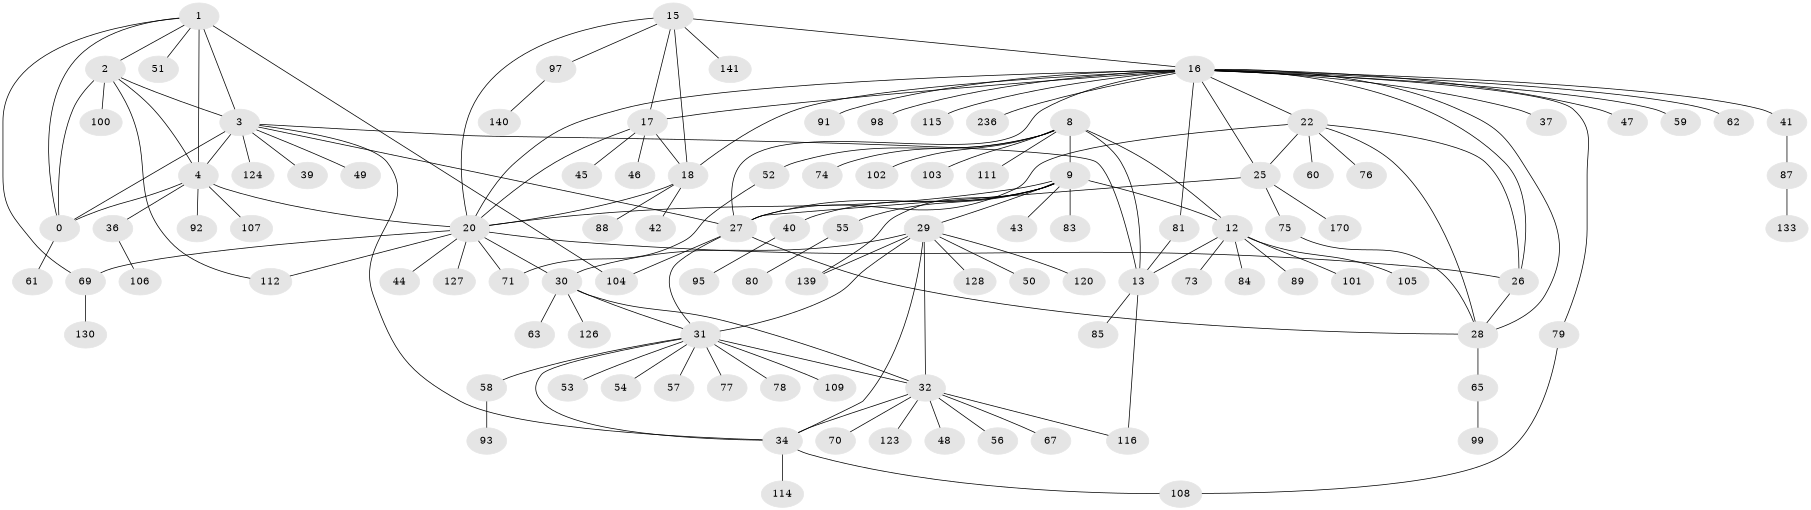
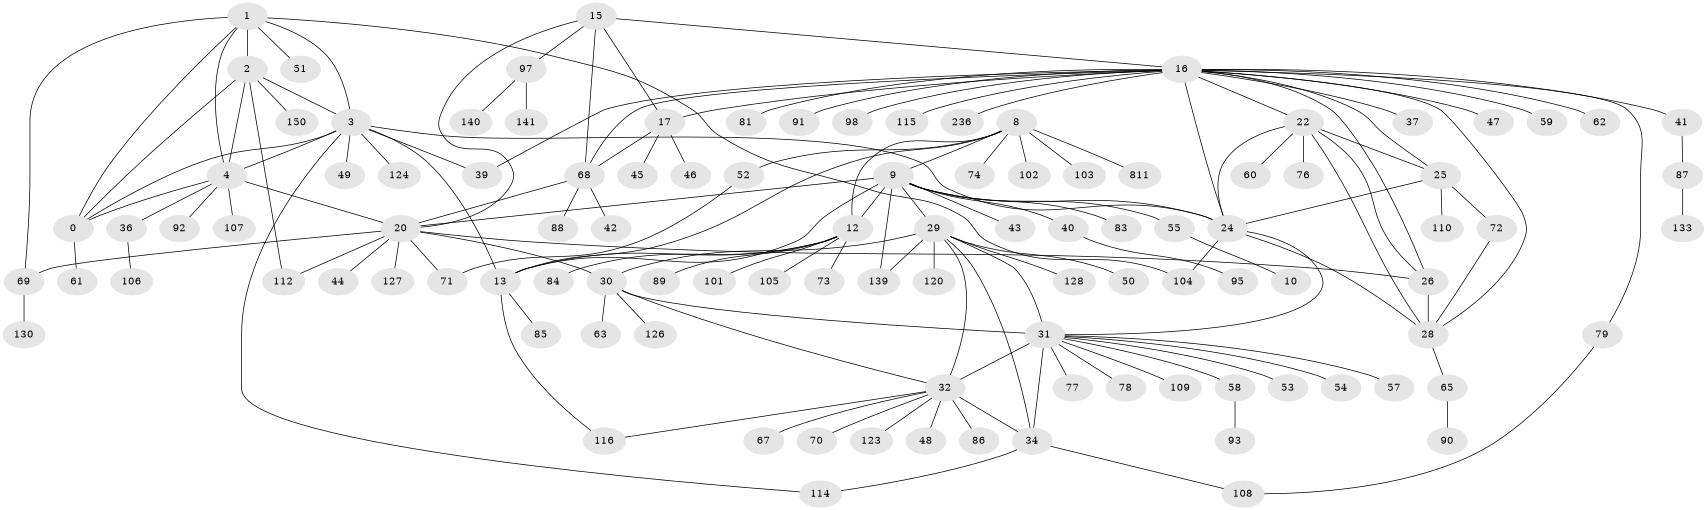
edge "15" -- "141": now "97" -- "141"
edge "16" -- "20": now "16" -- "39"
node "100": label "100" -> "150"
edge "17" -- "20": removed
node "18": label "18" -> "68"
node "111": label "111" -> "811"
node "27": label "27" -> "24"
node "75": label "75" -> "72"
node "170": label "170" -> "110"
edge "81" -- "13": now "9" -- "13"
node "80": label "80" -> "10"
edge "3" -- "34": now "3" -- "114"
node "56": label "56" -> "86"
node "99": label "99" -> "90"
